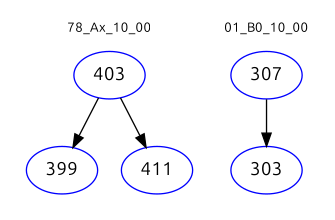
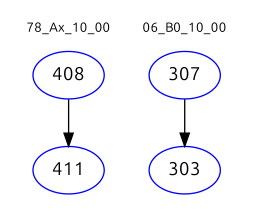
cluster "01_B0_10_00": label "01_B0_10_00" -> "06_B0_10_00"
node "403": label "403" -> "408"
node "399": removed
